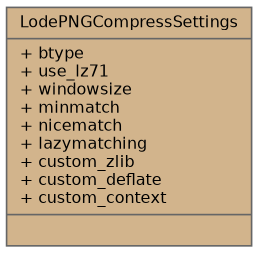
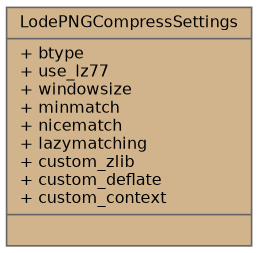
node "LodePNGCompressSettings": text "+ use_lz71" -> "+ use_lz77"
